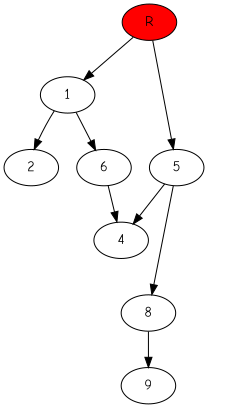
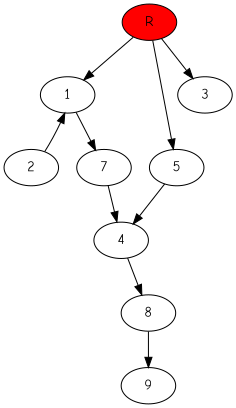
node "3": added
edge "1" -> "2": reversed
node "6": label "6" -> "7"
edge "5" -> "8": now "4" -> "8"
